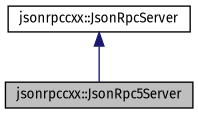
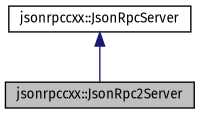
node "jsonrpccxx::JsonRpc5Server": label "jsonrpccxx::JsonRpc5Server" -> "jsonrpccxx::JsonRpc2Server"
